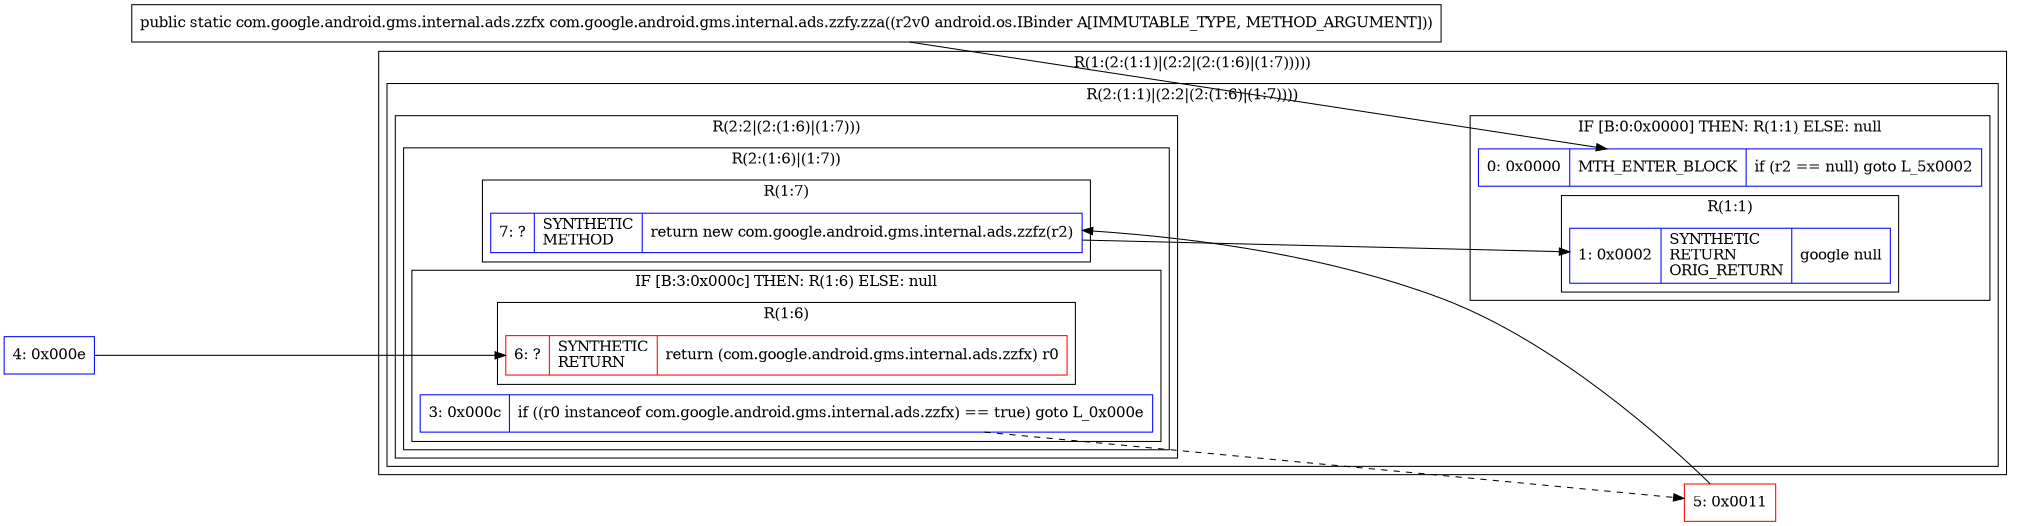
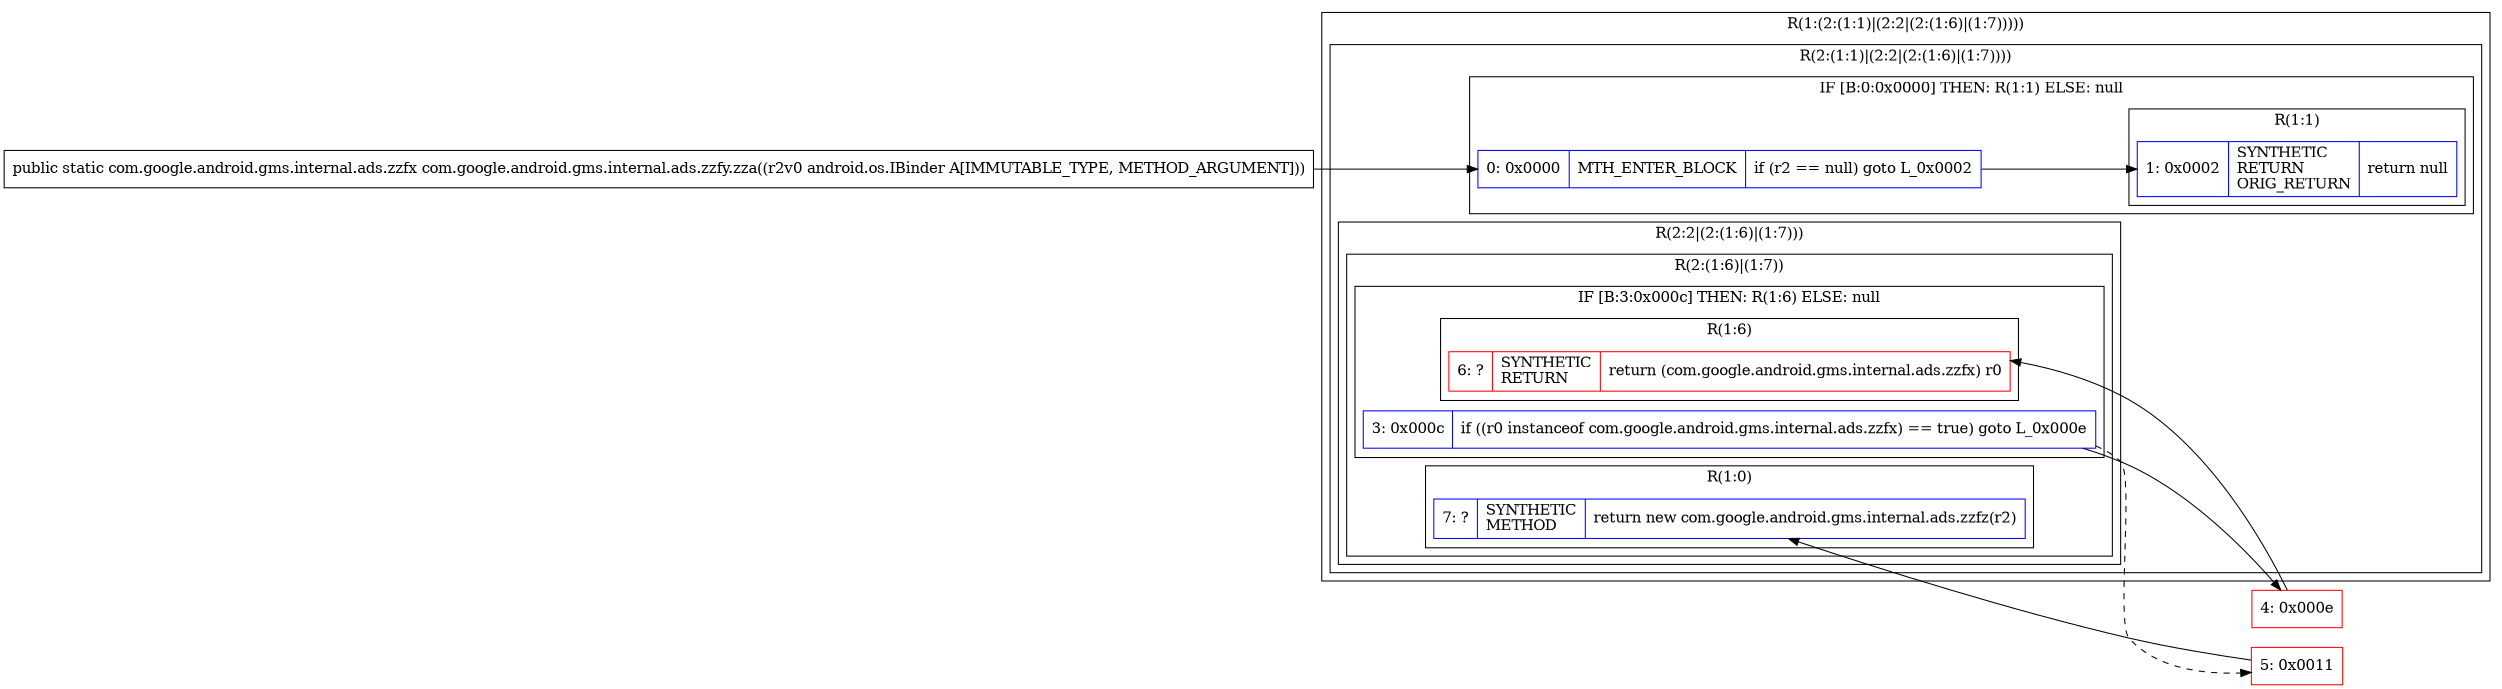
node "0: 0x0000": text "if (r2 == null) goto L_5x0002" -> "if (r2 == null) goto L_0x0002"
cluster "R(1:7)": label "R(1:7)" -> "R(1:0)"
edge "7: ?" -> "1: 0x0002": now "0: 0x0000" -> "1: 0x0002"
node "1: 0x0002": text "google null" -> "return null"
node "4: 0x000e": color blue -> red
edge "3: 0x000c" -> "4: 0x000e": added
